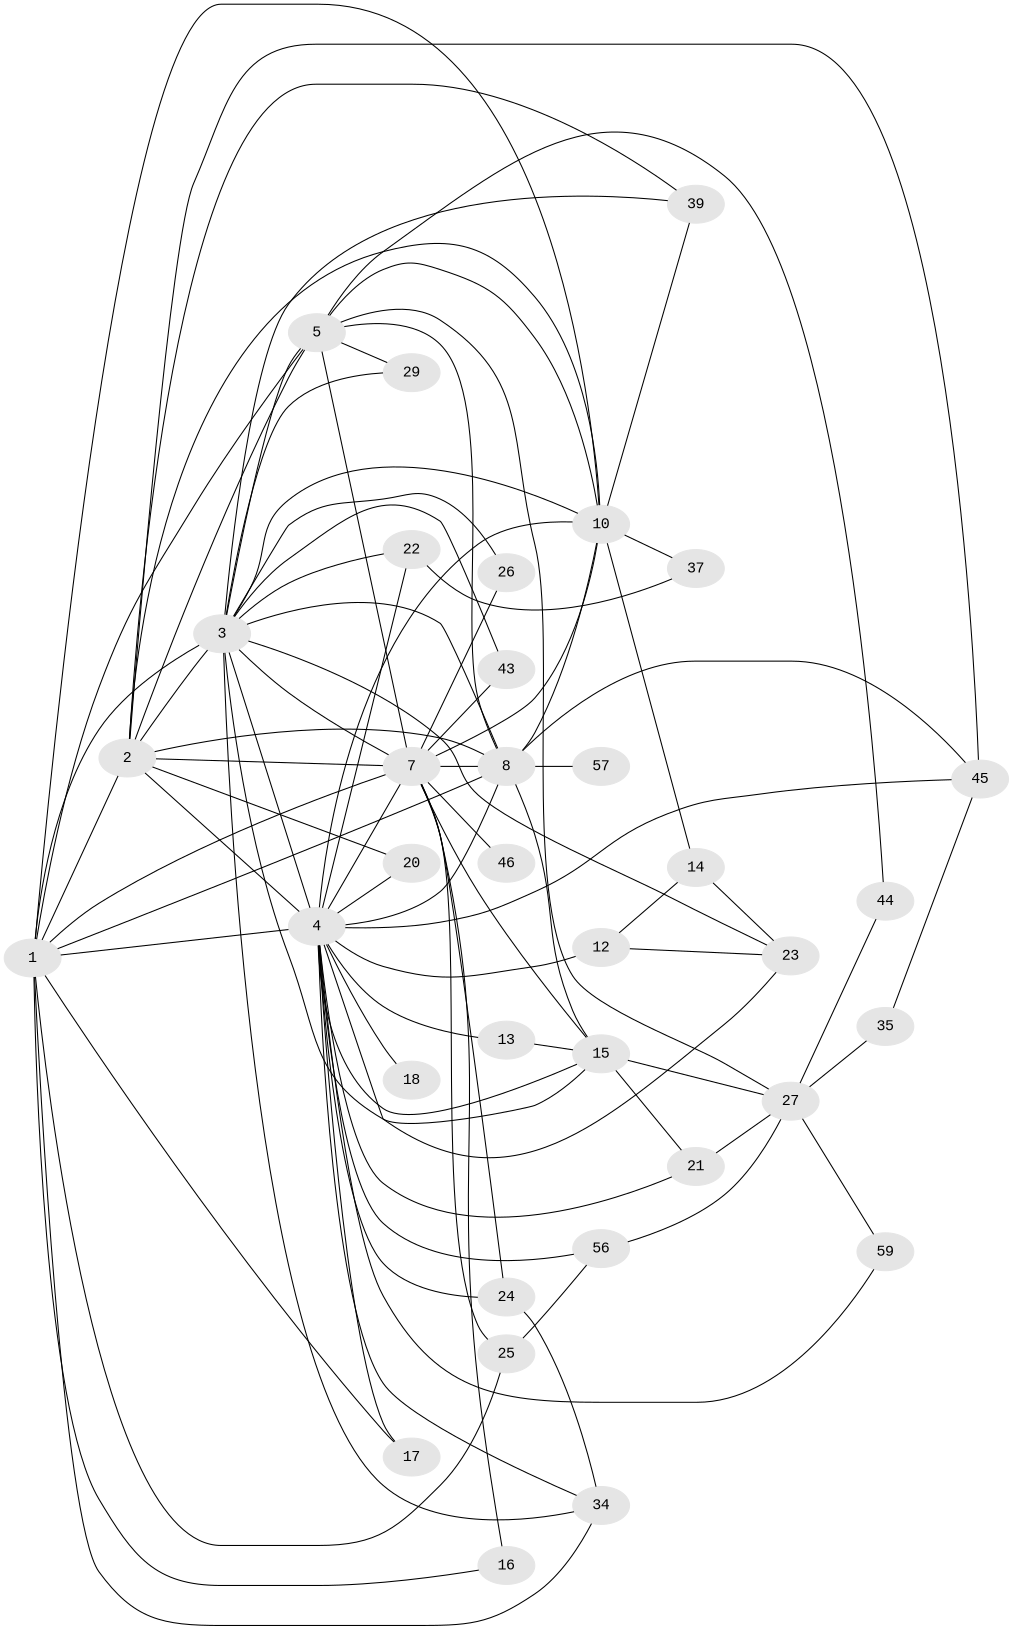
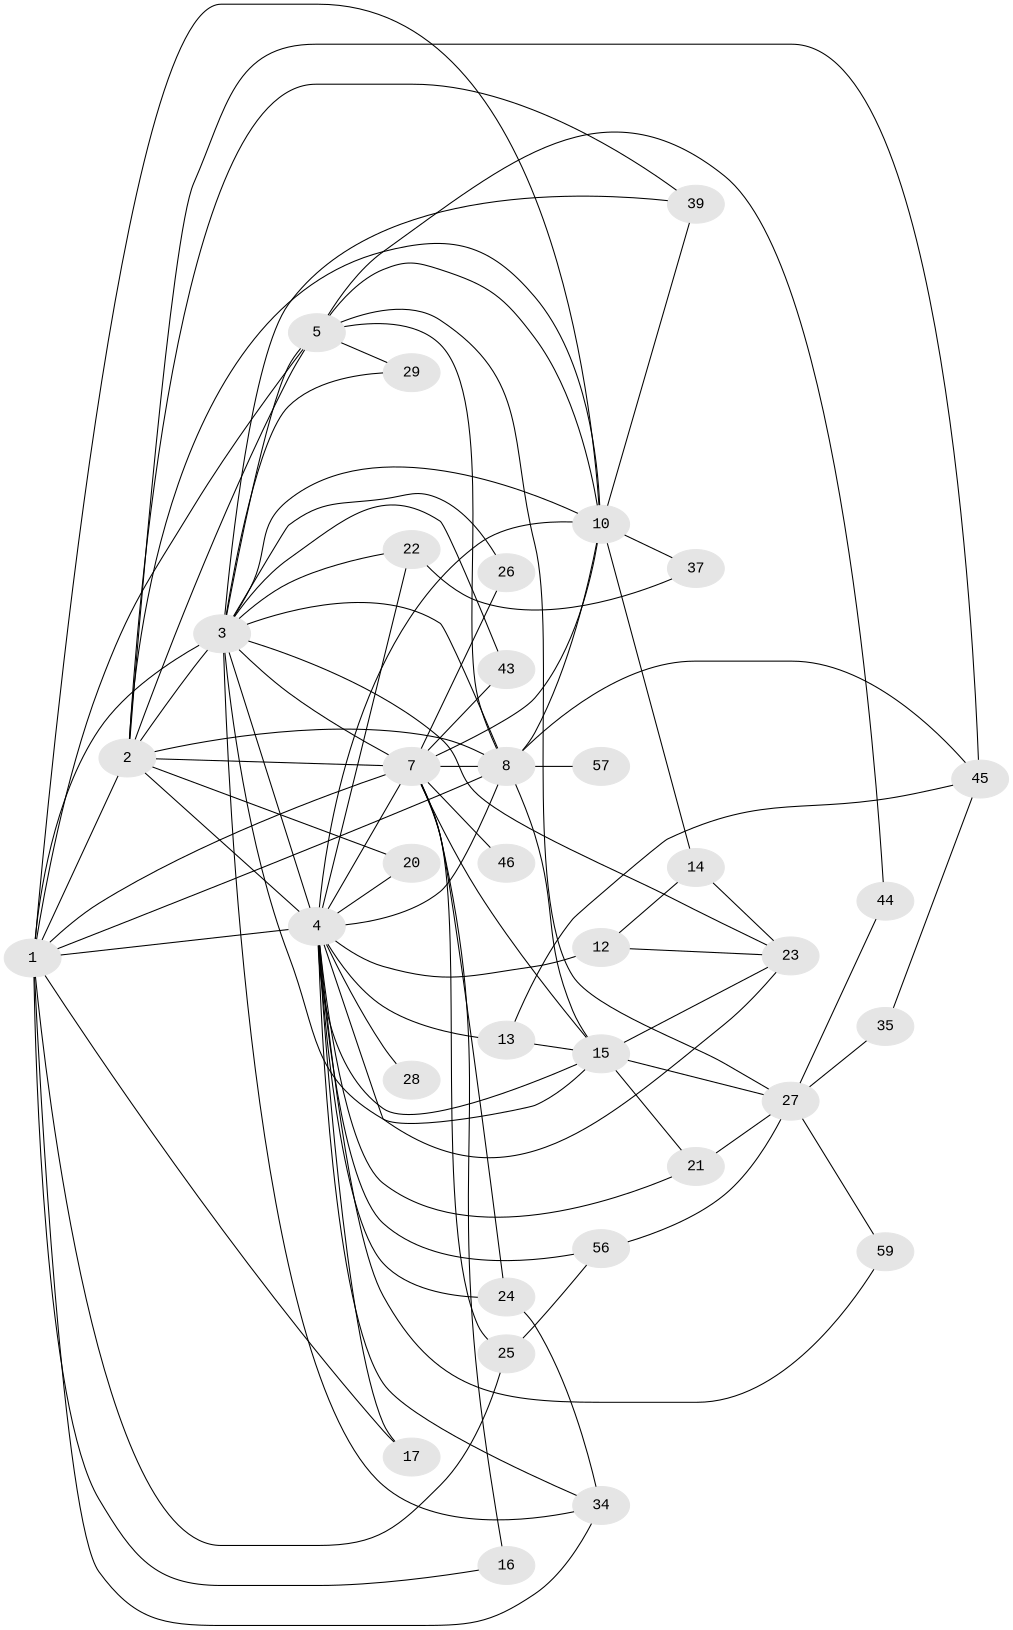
edge "5" -- "7": removed
edge "45" -- "4": now "45" -- "13"
edge "23" -- "15": added
node "18": label "18" -> "28"
